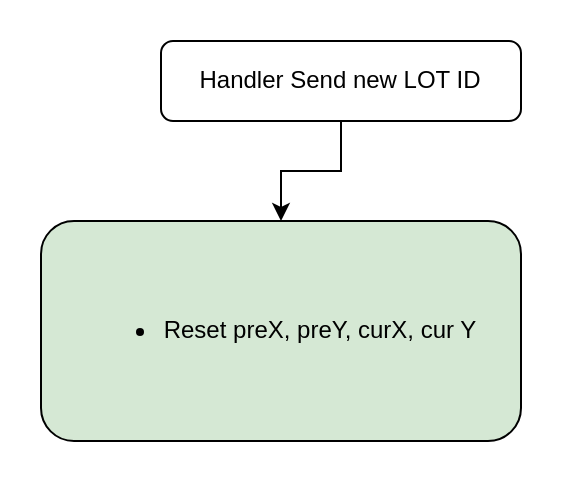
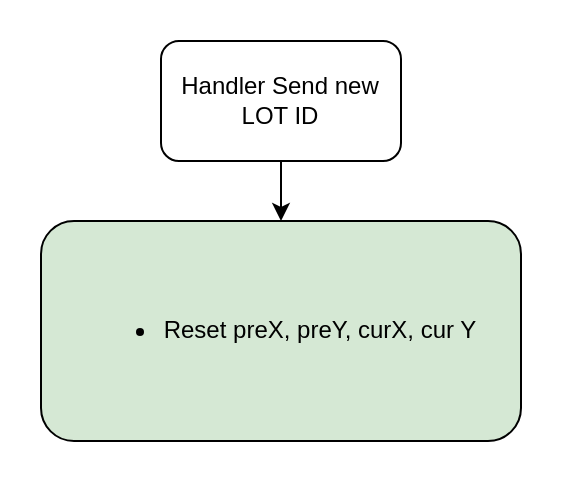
node "Handler Send new LOT ID": size 360x80 -> 240x120
